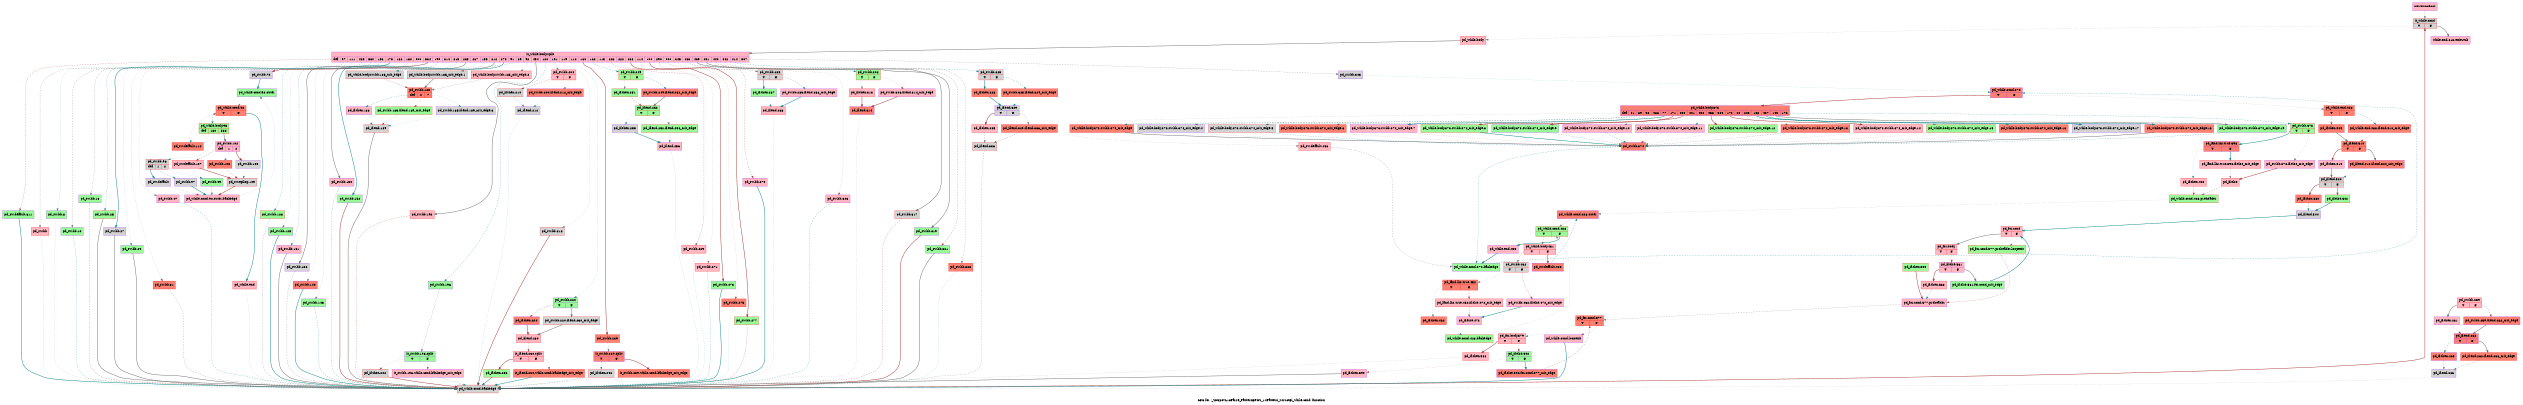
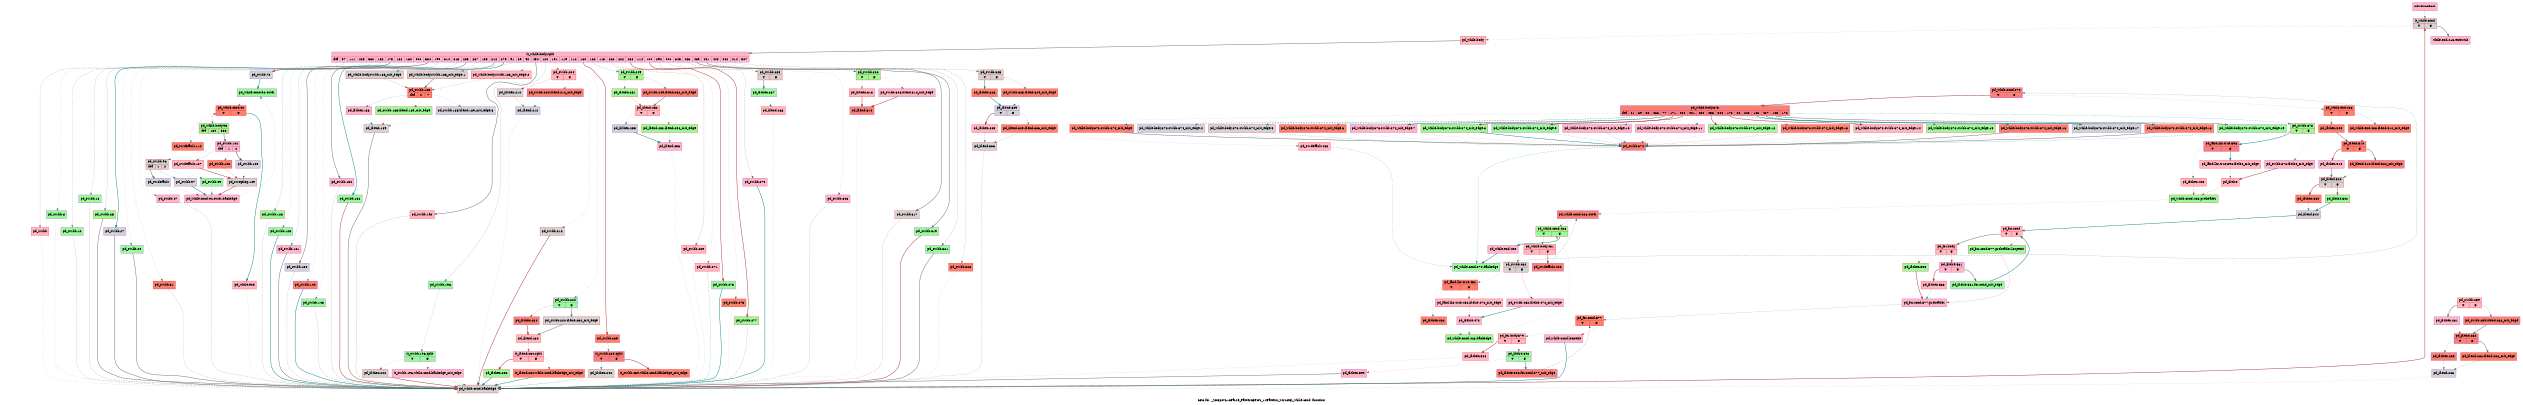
node "pd_sw.bb.343": removed
node "pd_sw.bb.285.if.end.288_crit_edge": removed
node "pd_if.end.252": fillcolor palegreen -> lightpink
edge "pd_while.body.373.sw.bb.374_crit_edge.16" -> "pd_sw.bb.374": style dotted -> bold
node "pd_sw.default.611": removed
edge "pd_for.body" -> "pd_if.then.555": added
edge "pd_if.else.472" -> "pd_while.cond.428.backedge": added
